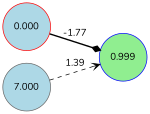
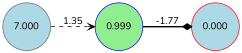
edge "0.000" -> "0.999": reversed
edge "7.000" -> "0.999": label "1.39" -> "1.35"
